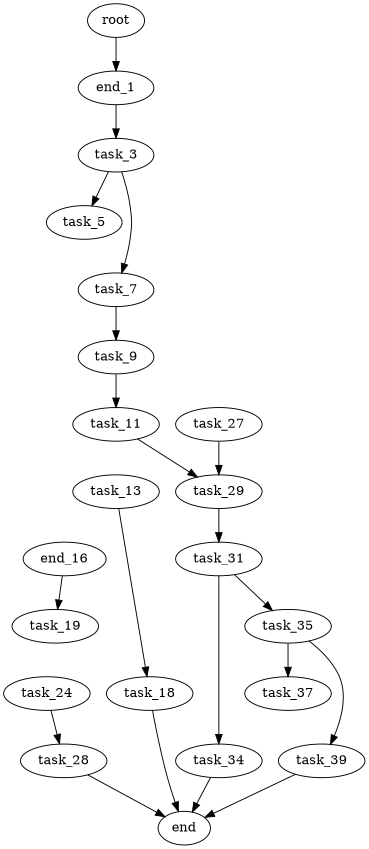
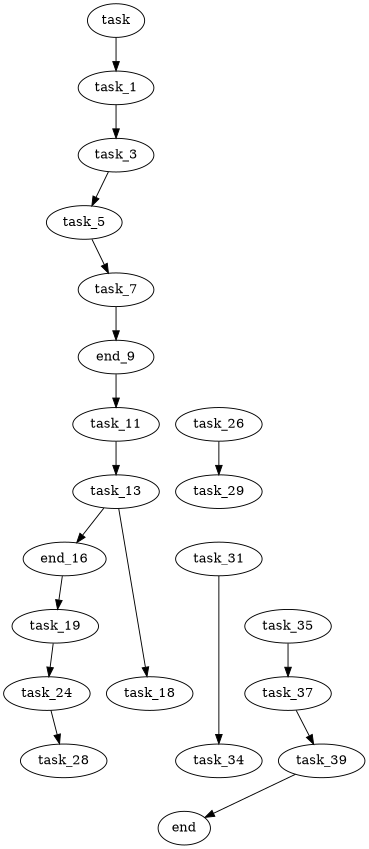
node "root": label "root" -> "task"
node "end_1": label "end_1" -> "task_1"
edge "task_3" -> "task_7": now "task_5" -> "task_7"
node "task_9": label "task_9" -> "end_9"
node "task_27": label "task_27" -> "task_26"
edge "task_11" -> "task_29": now "task_11" -> "task_13"
edge "task_29" -> "task_31": removed
edge "task_13" -> "end_16": added
edge "task_31" -> "task_35": removed
edge "task_19" -> "task_24": added
edge "task_35" -> "task_39": now "task_37" -> "task_39"
edge "task_18" -> "end": removed
edge "task_34" -> "end": removed
edge "task_28" -> "end": removed
